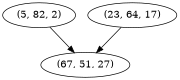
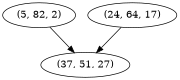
node "(23, 64, 17)": label "(23, 64, 17)" -> "(24, 64, 17)"
node "(67, 51, 27)": label "(67, 51, 27)" -> "(37, 51, 27)"
